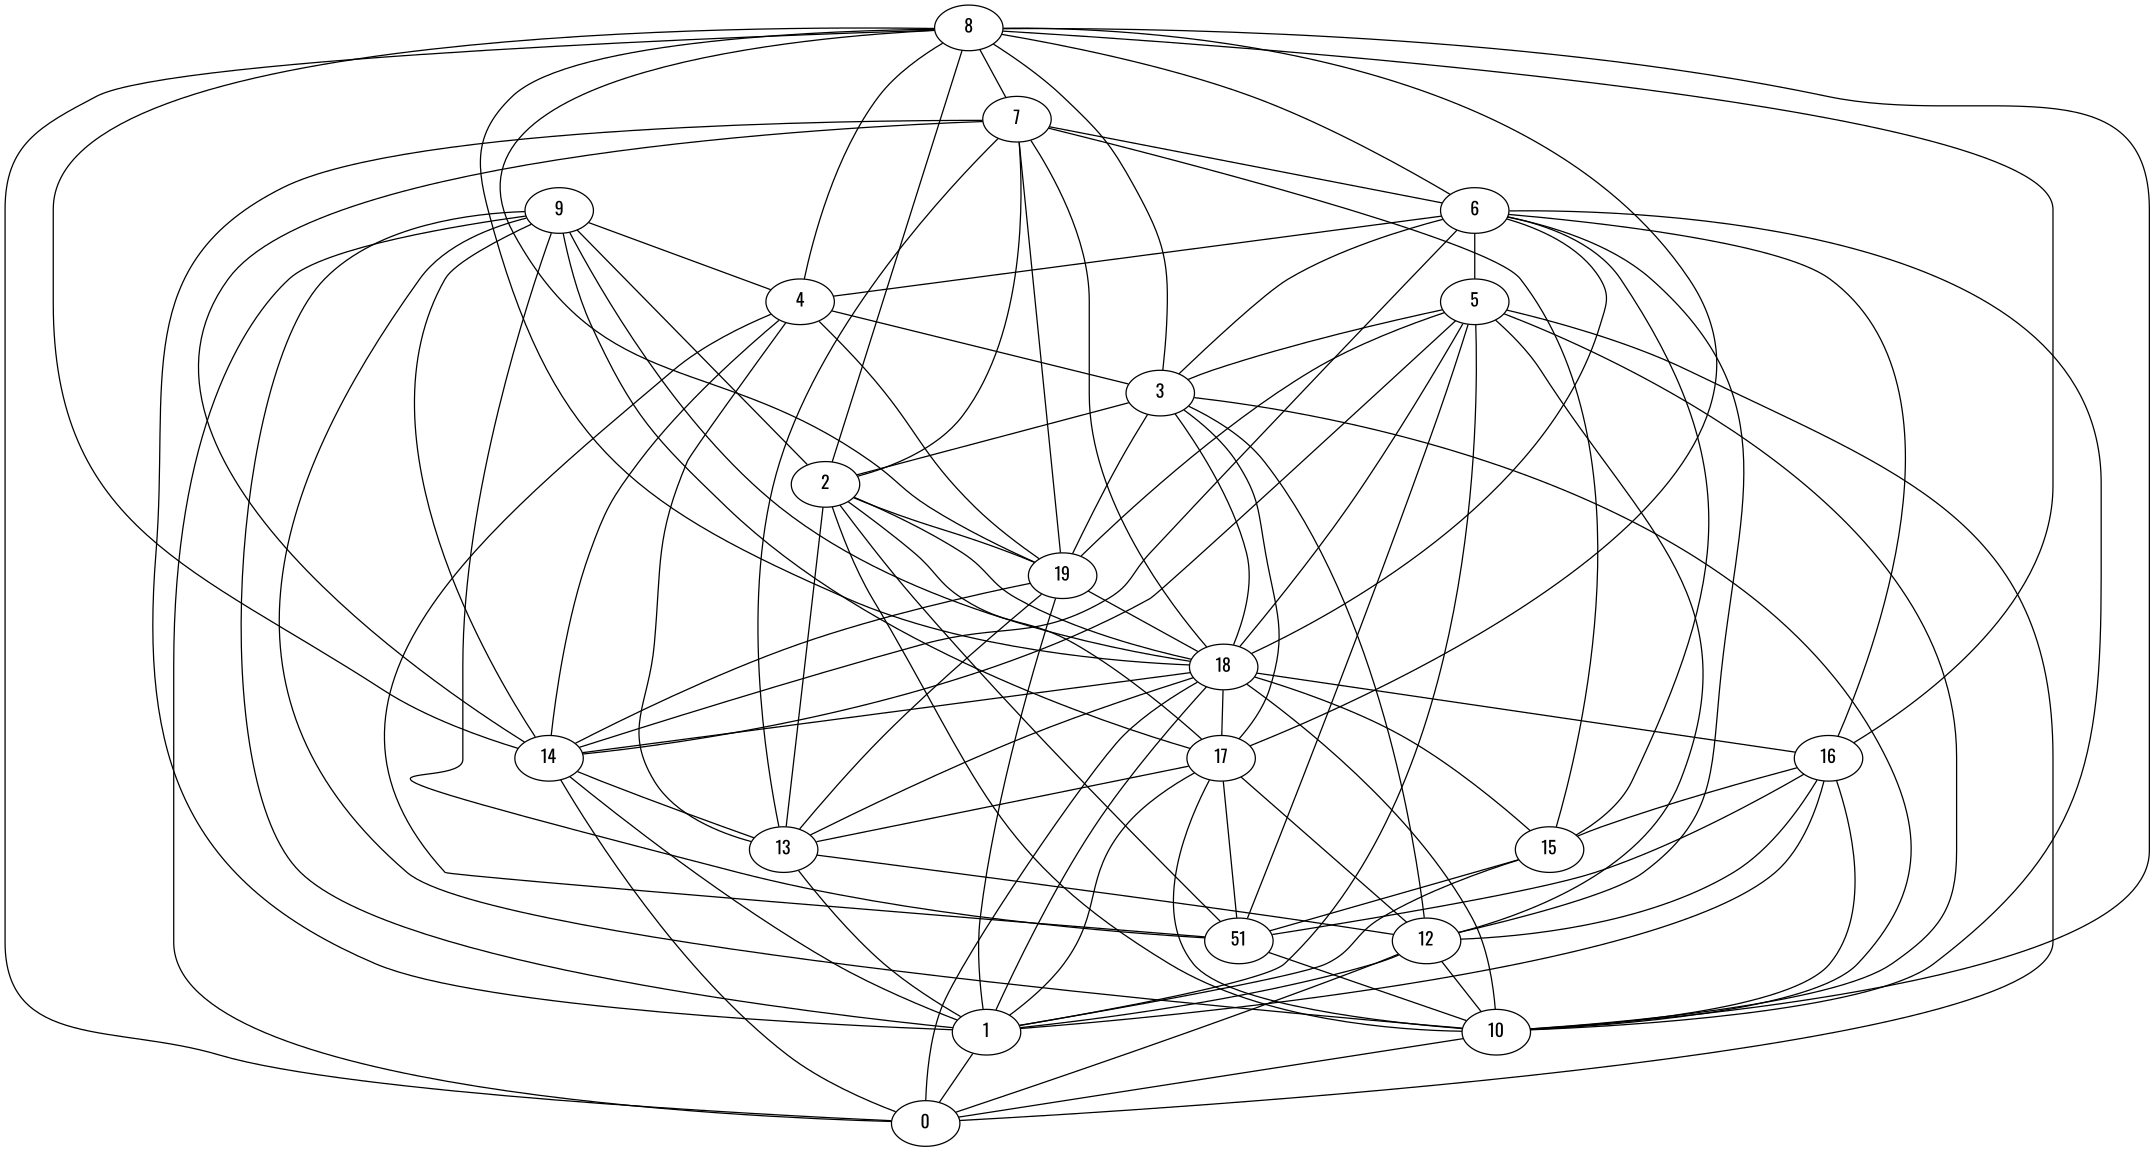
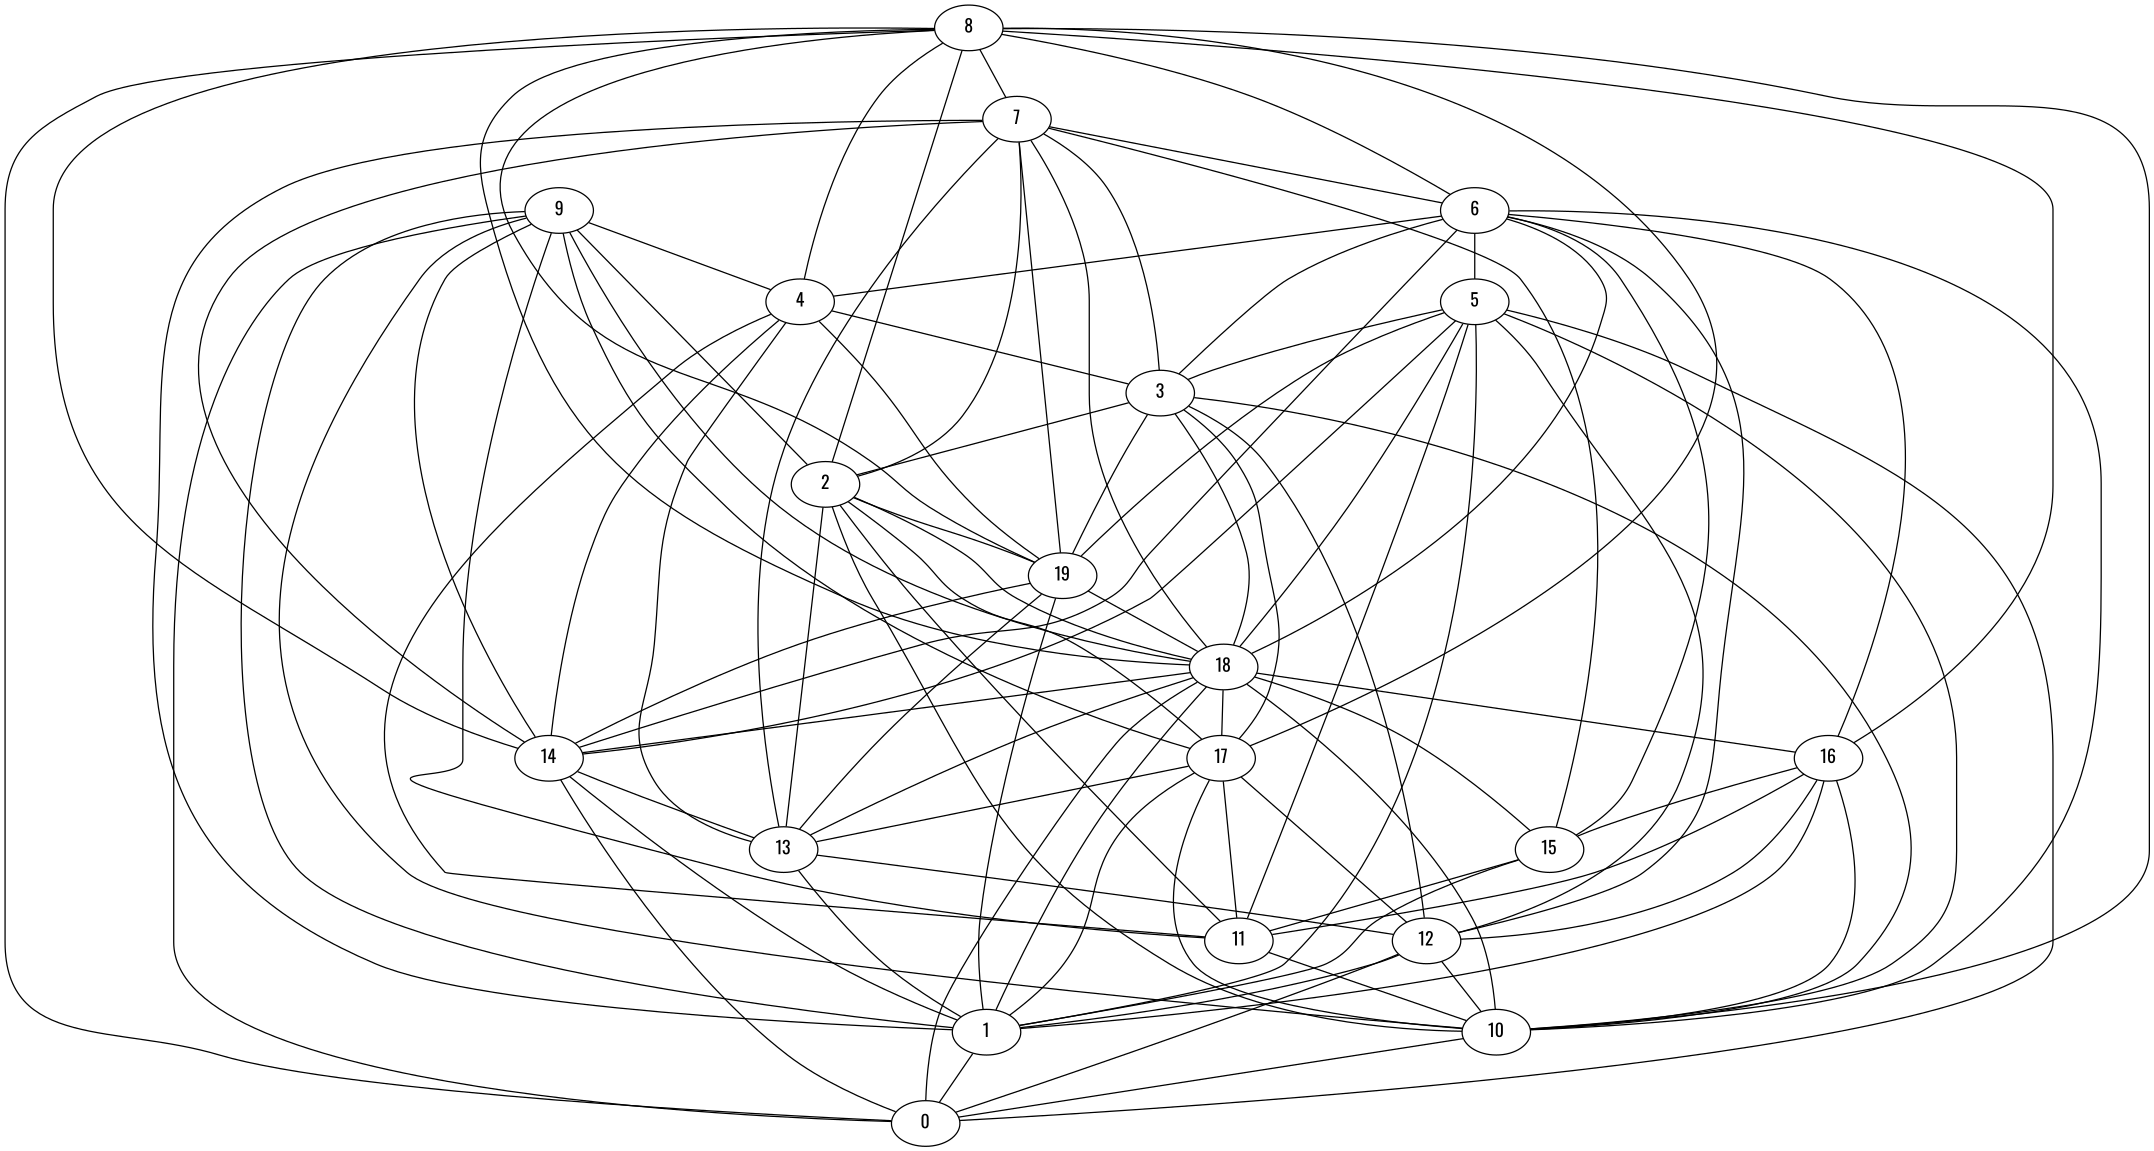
edge "8" -- "3": now "7" -- "3"
node "51": label "51" -> "11"
